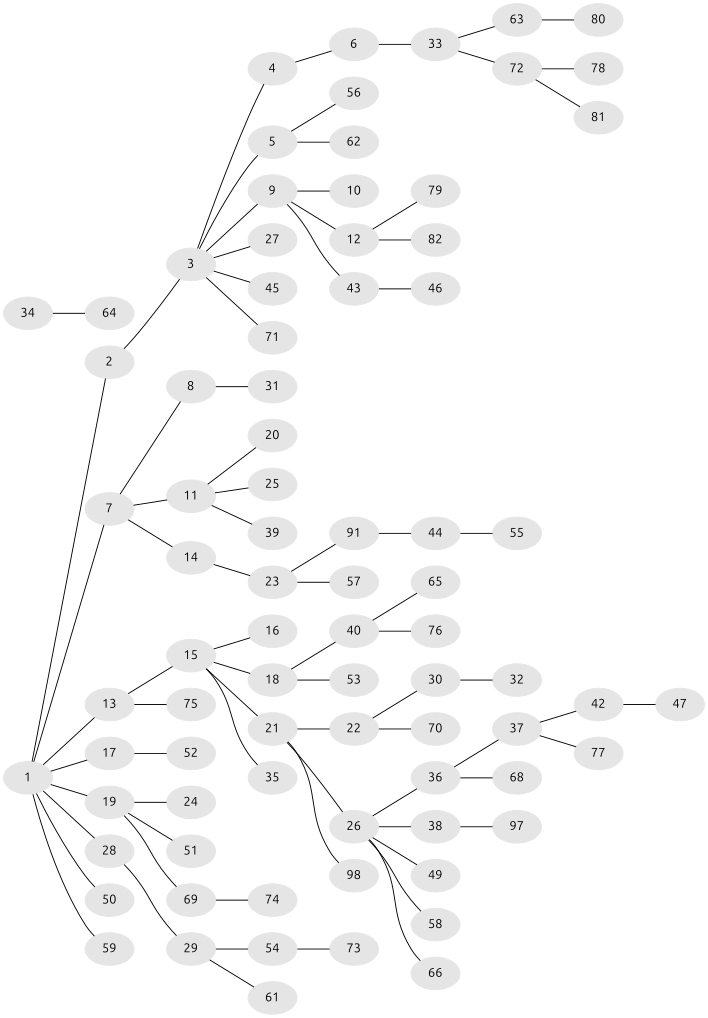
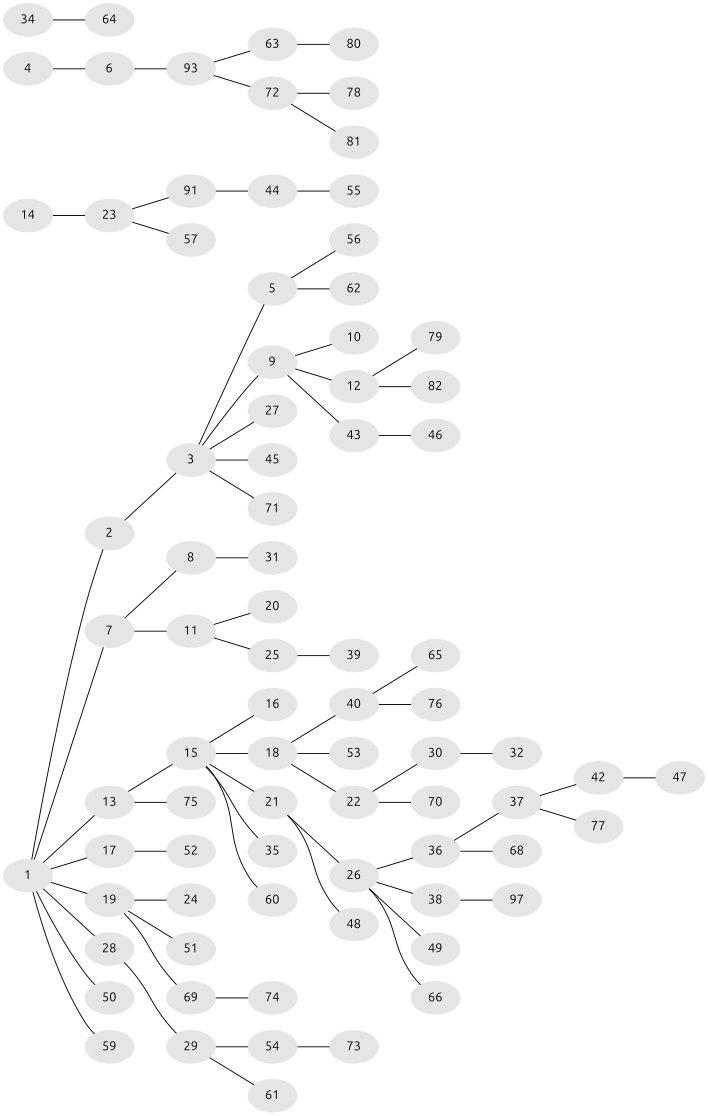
node "33": label "33" -> "93"
edge "4" -- "3": removed
edge "11" -- "39": now "25" -- "39"
edge "7" -- "14": removed
edge "21" -- "22": now "18" -- "22"
node "98": label "98" -> "48"
node "60": added
node "58": removed
